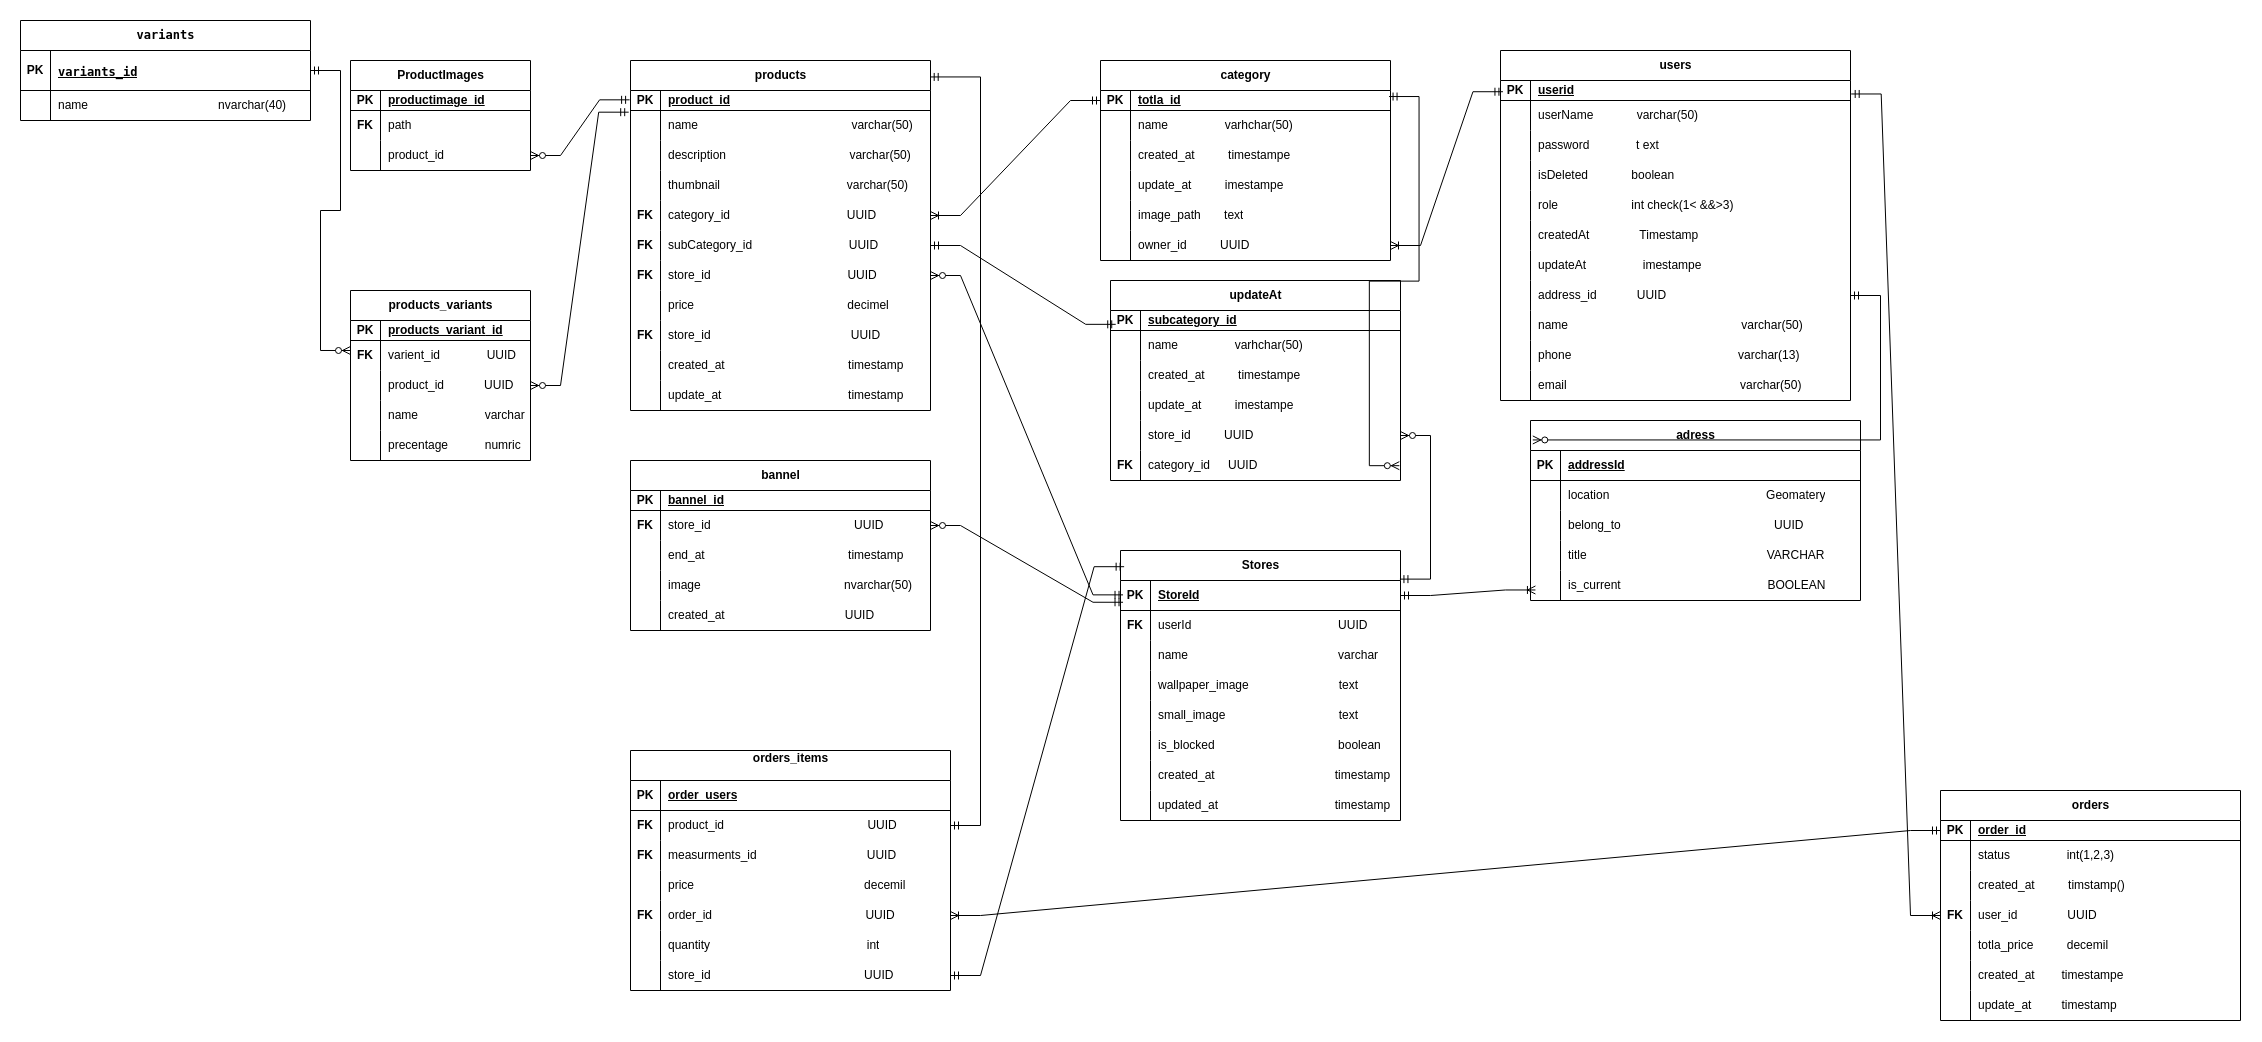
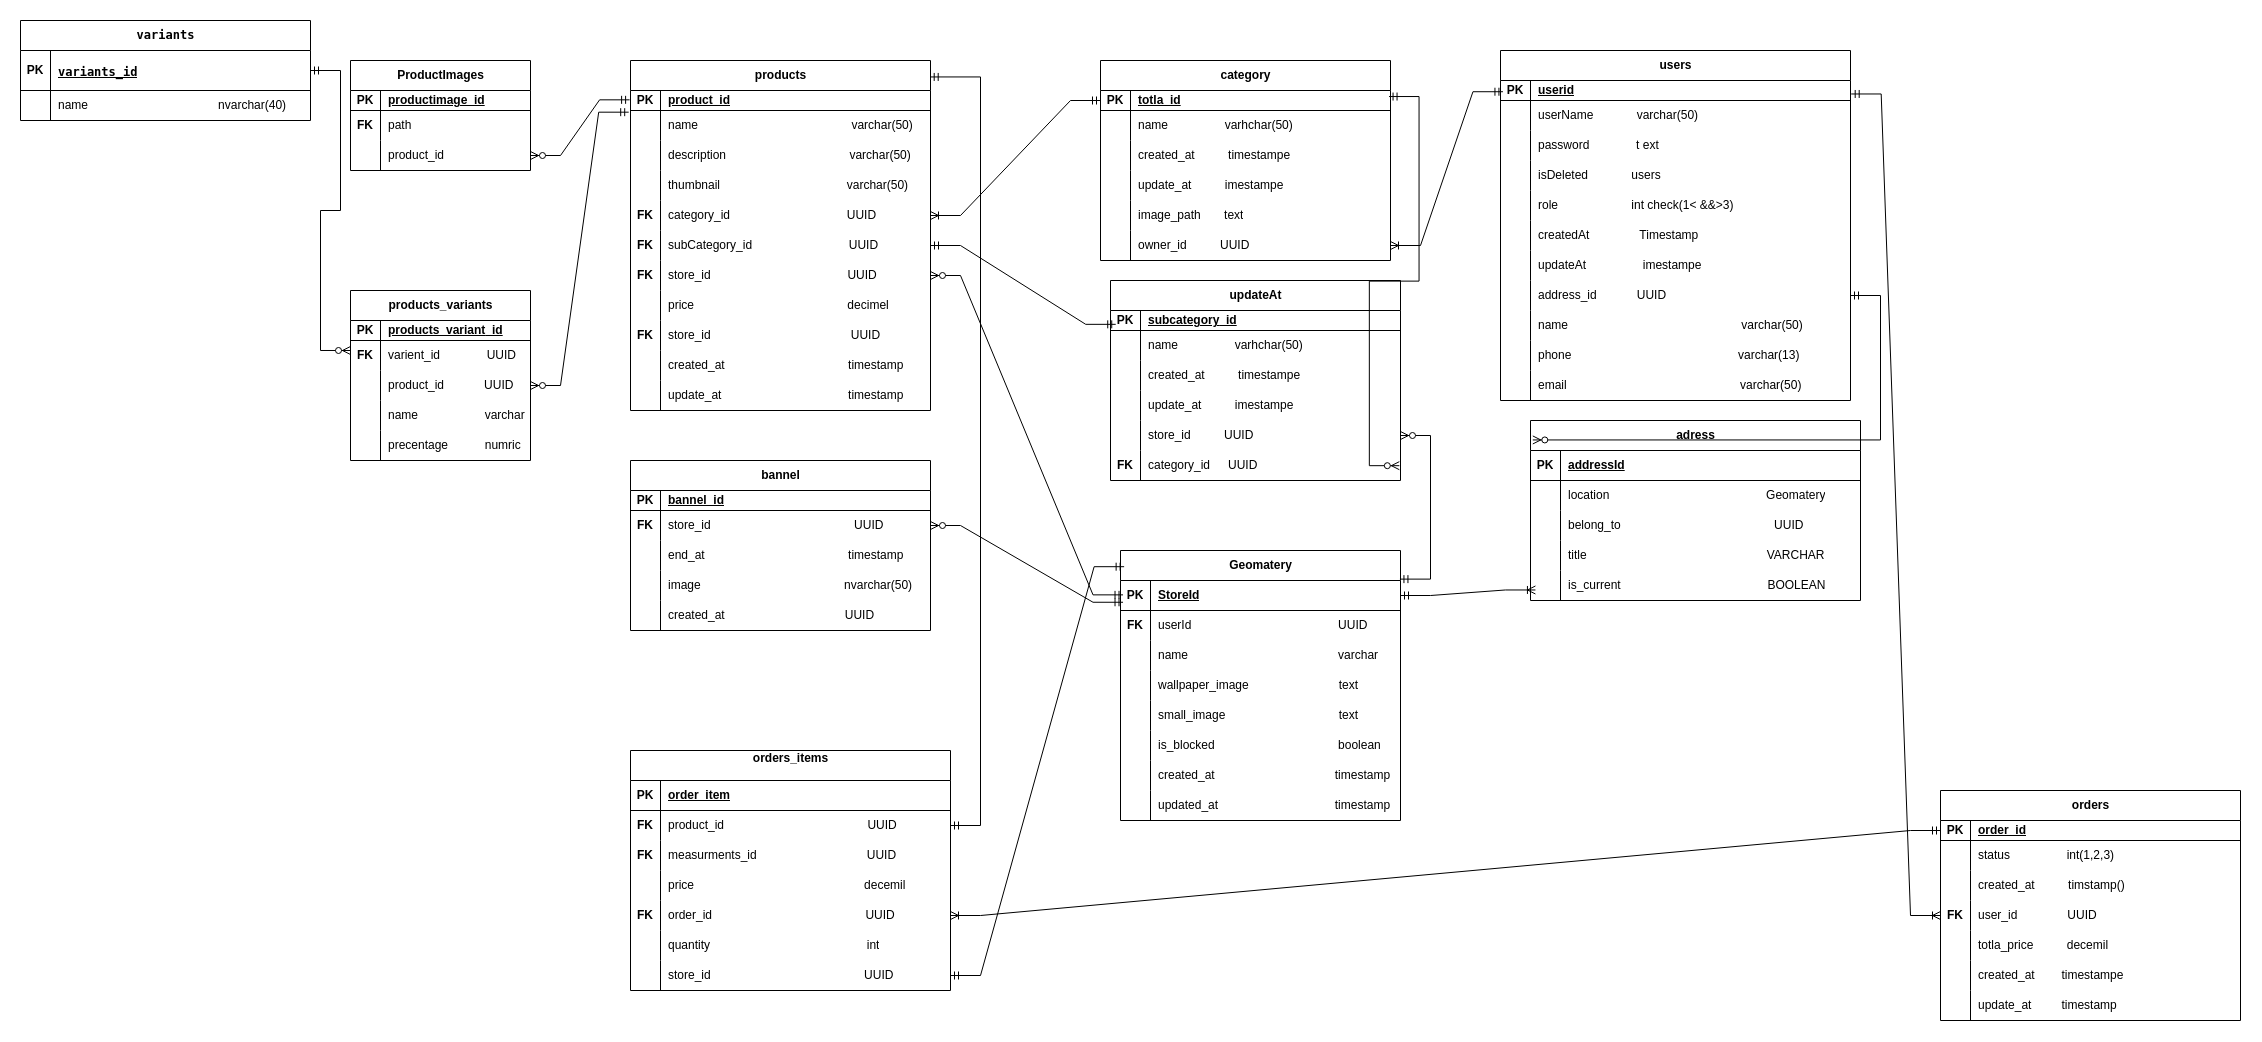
node "isDeleted boolean": label "isDeleted boolean" -> "isDeleted users"
node "Stores": label "Stores" -> "Geomatery"
node "order_users": label "order_users" -> "order_item"
